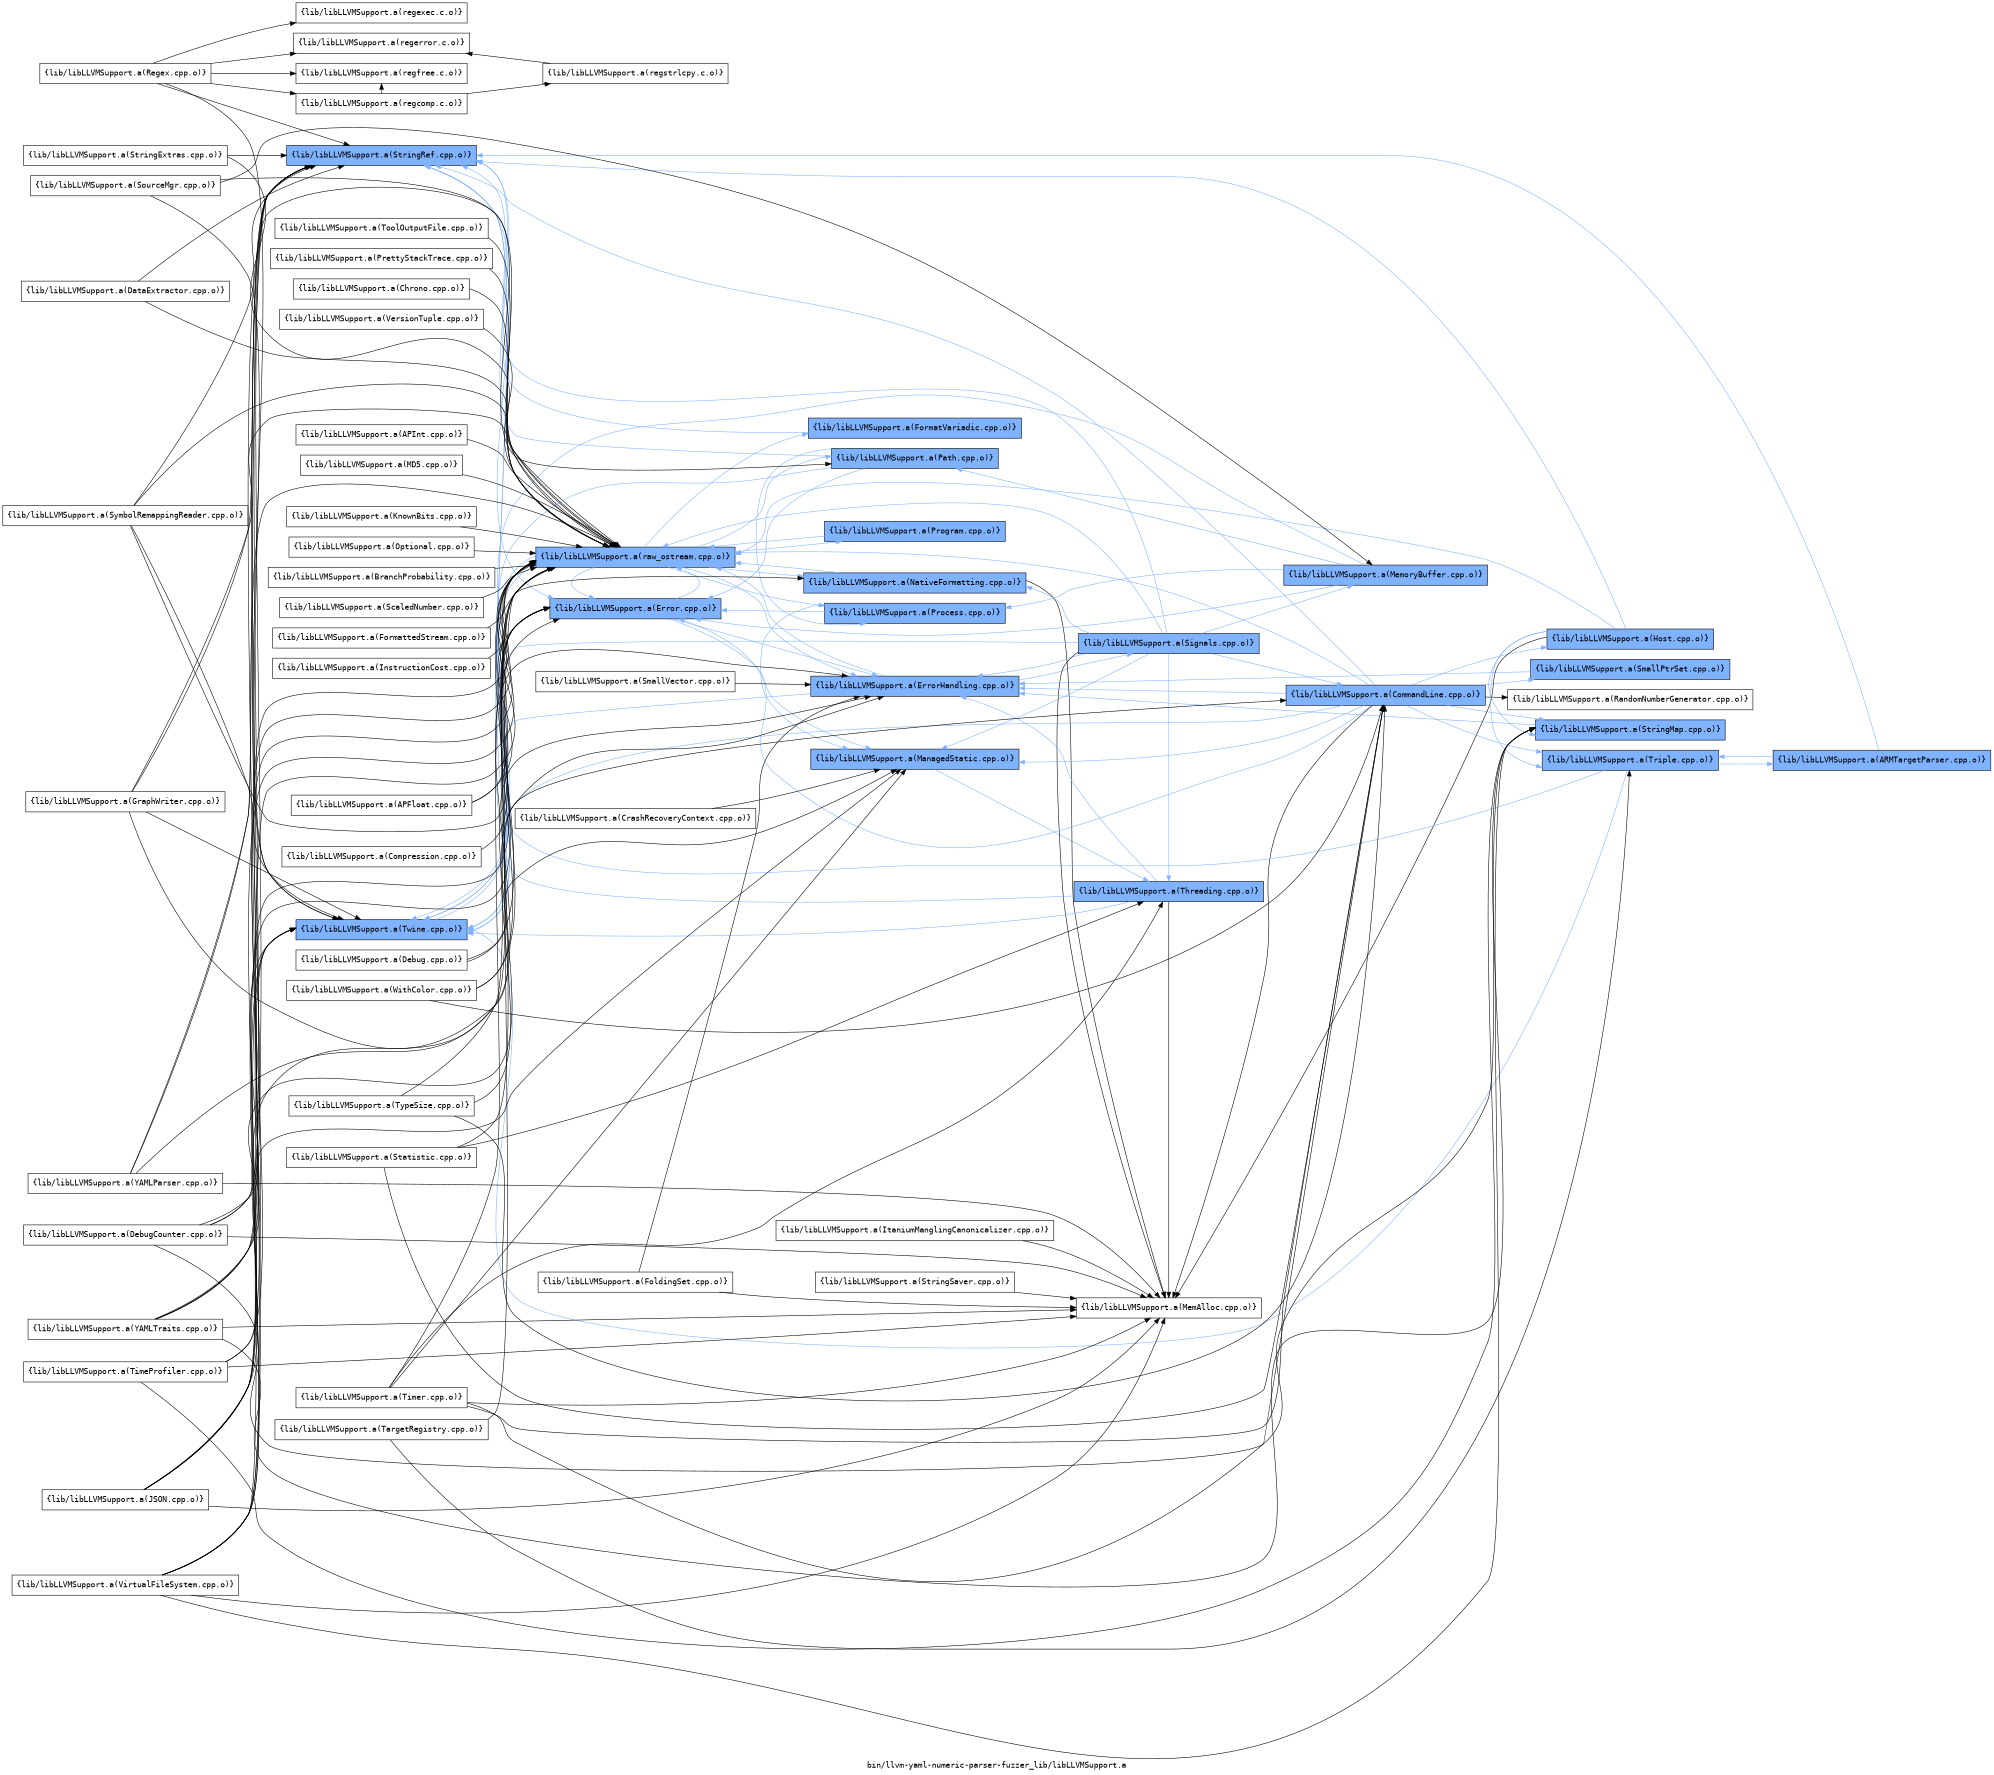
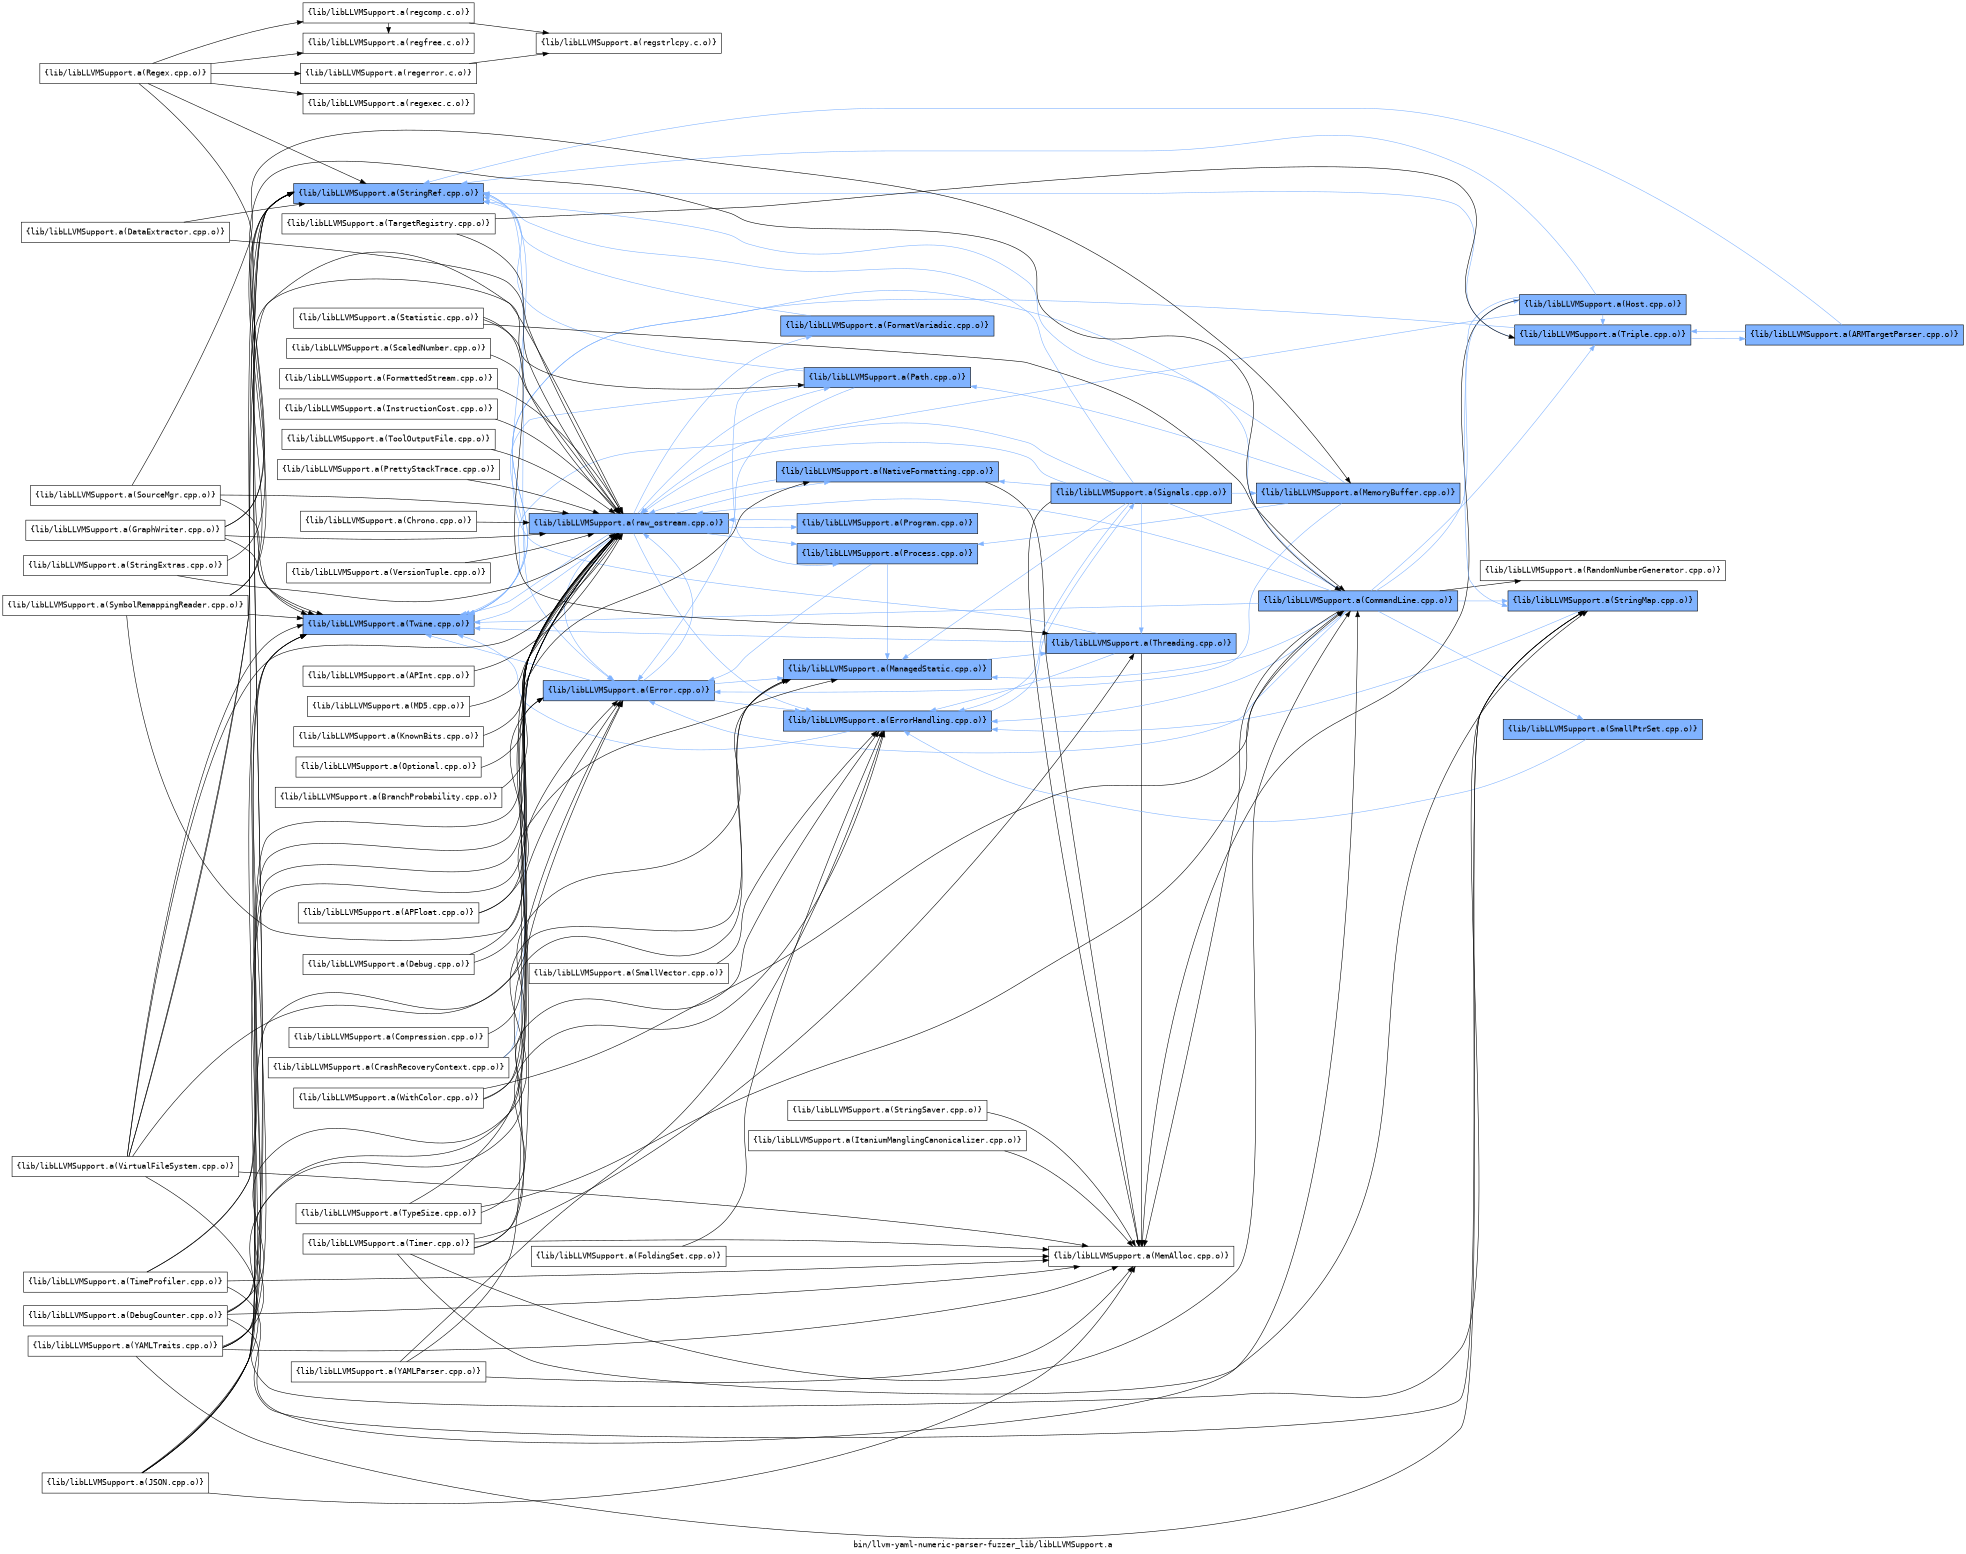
edge "{lib/libLLVMSupport.a(regstrlcpy.c.o)}" -> "{lib/libLLVMSupport.a(regerror.c.o)}": reversed
edge "{lib/libLLVMSupport.a(ErrorHandling.cpp.o)}" -> "{lib/libLLVMSupport.a(raw_ostream.cpp.o)}": now "{lib/libLLVMSupport.a(CrashRecoveryContext.cpp.o)}" -> "{lib/libLLVMSupport.a(raw_ostream.cpp.o)}"
edge "{lib/libLLVMSupport.a(YAMLParser.cpp.o)}" -> "{lib/libLLVMSupport.a(StringRef.cpp.o)}": removed
